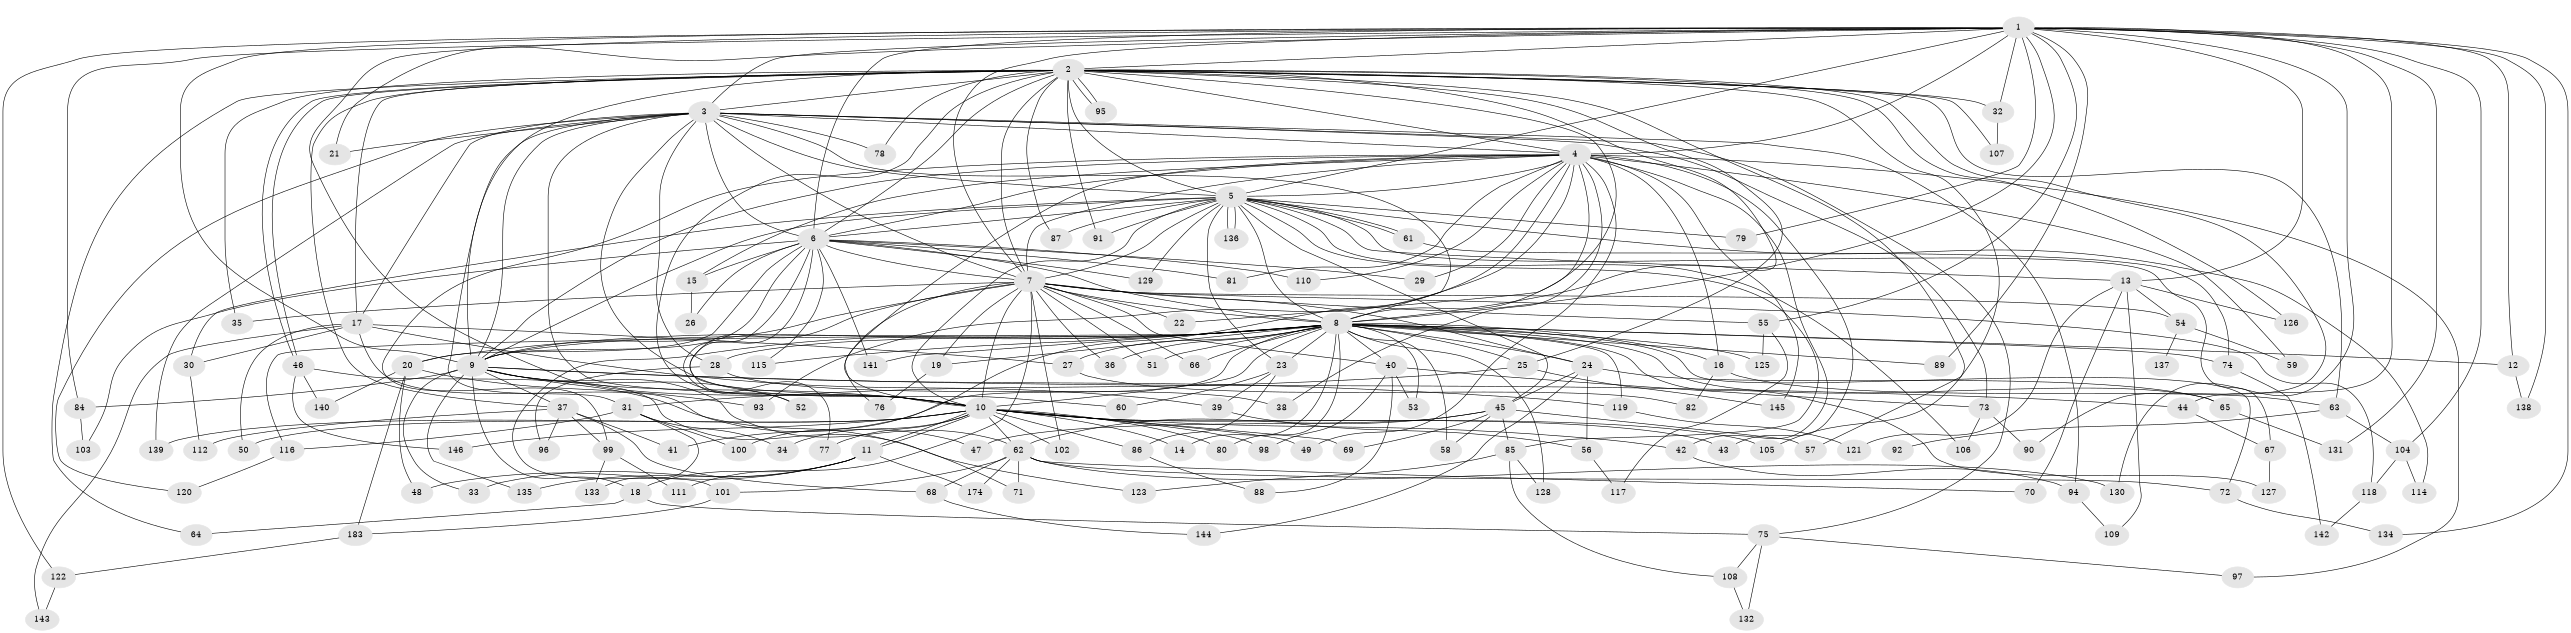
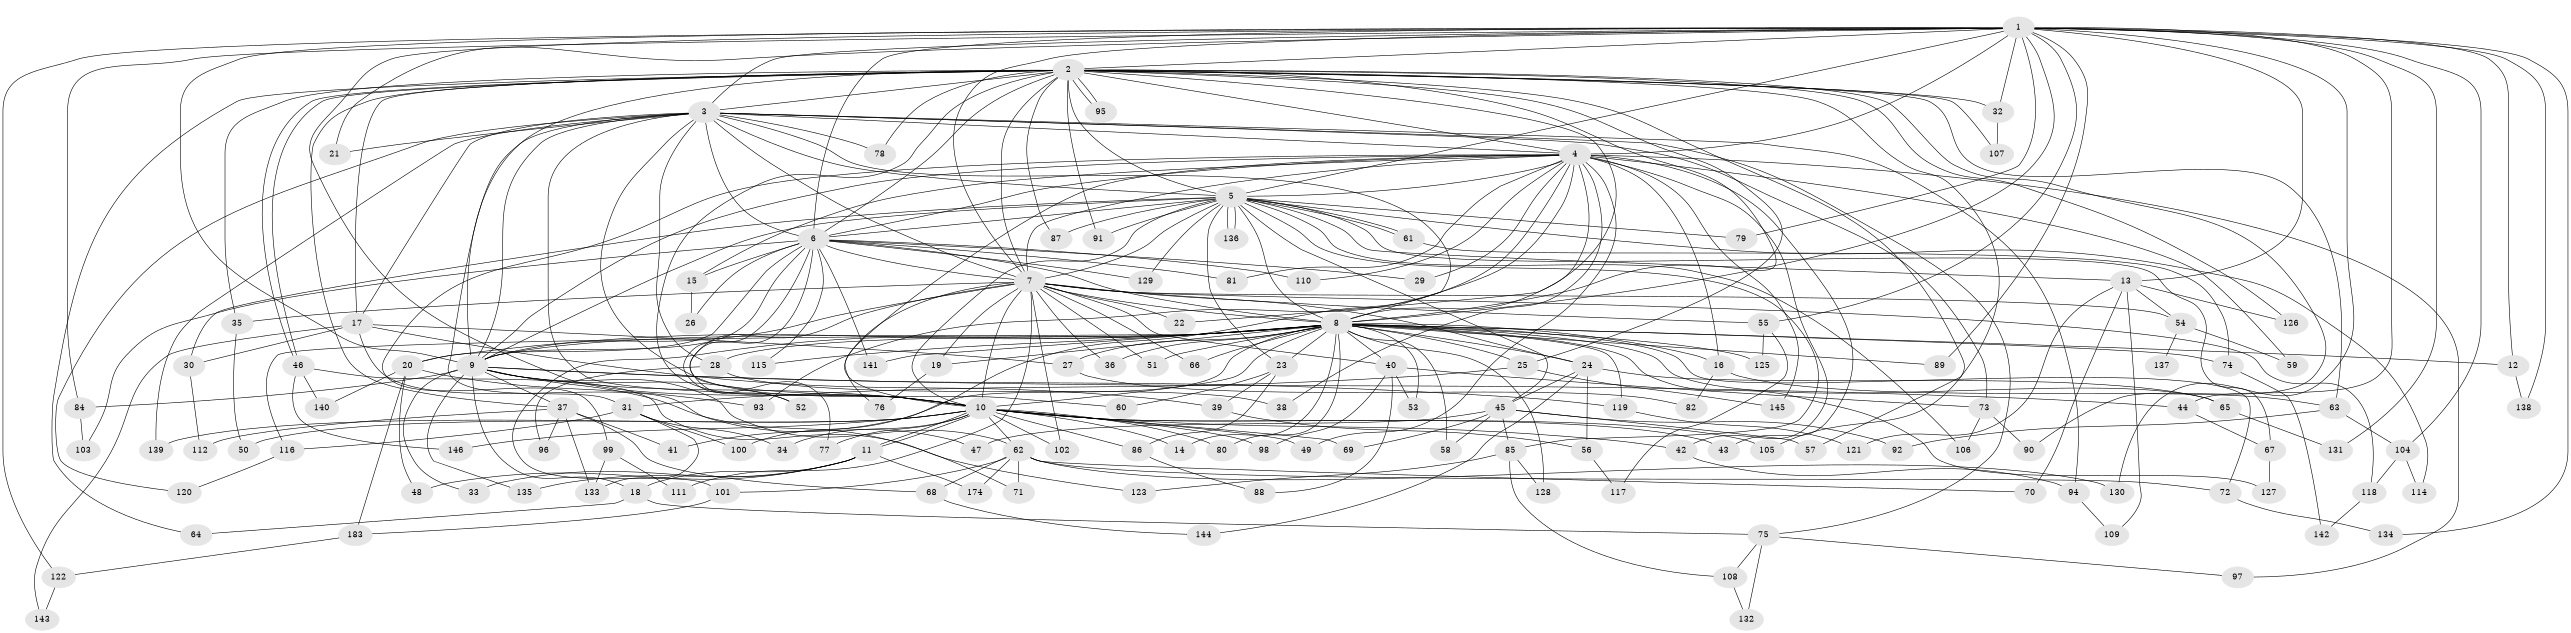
edge "17" -- "50": now "35" -- "50"
edge "45" -- "62": now "45" -- "92"
edge "37" -- "99": now "37" -- "133"
